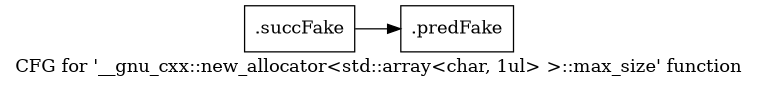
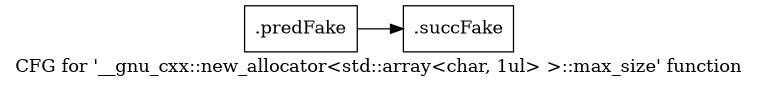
edge ".succFake" -> ".predFake": reversed
